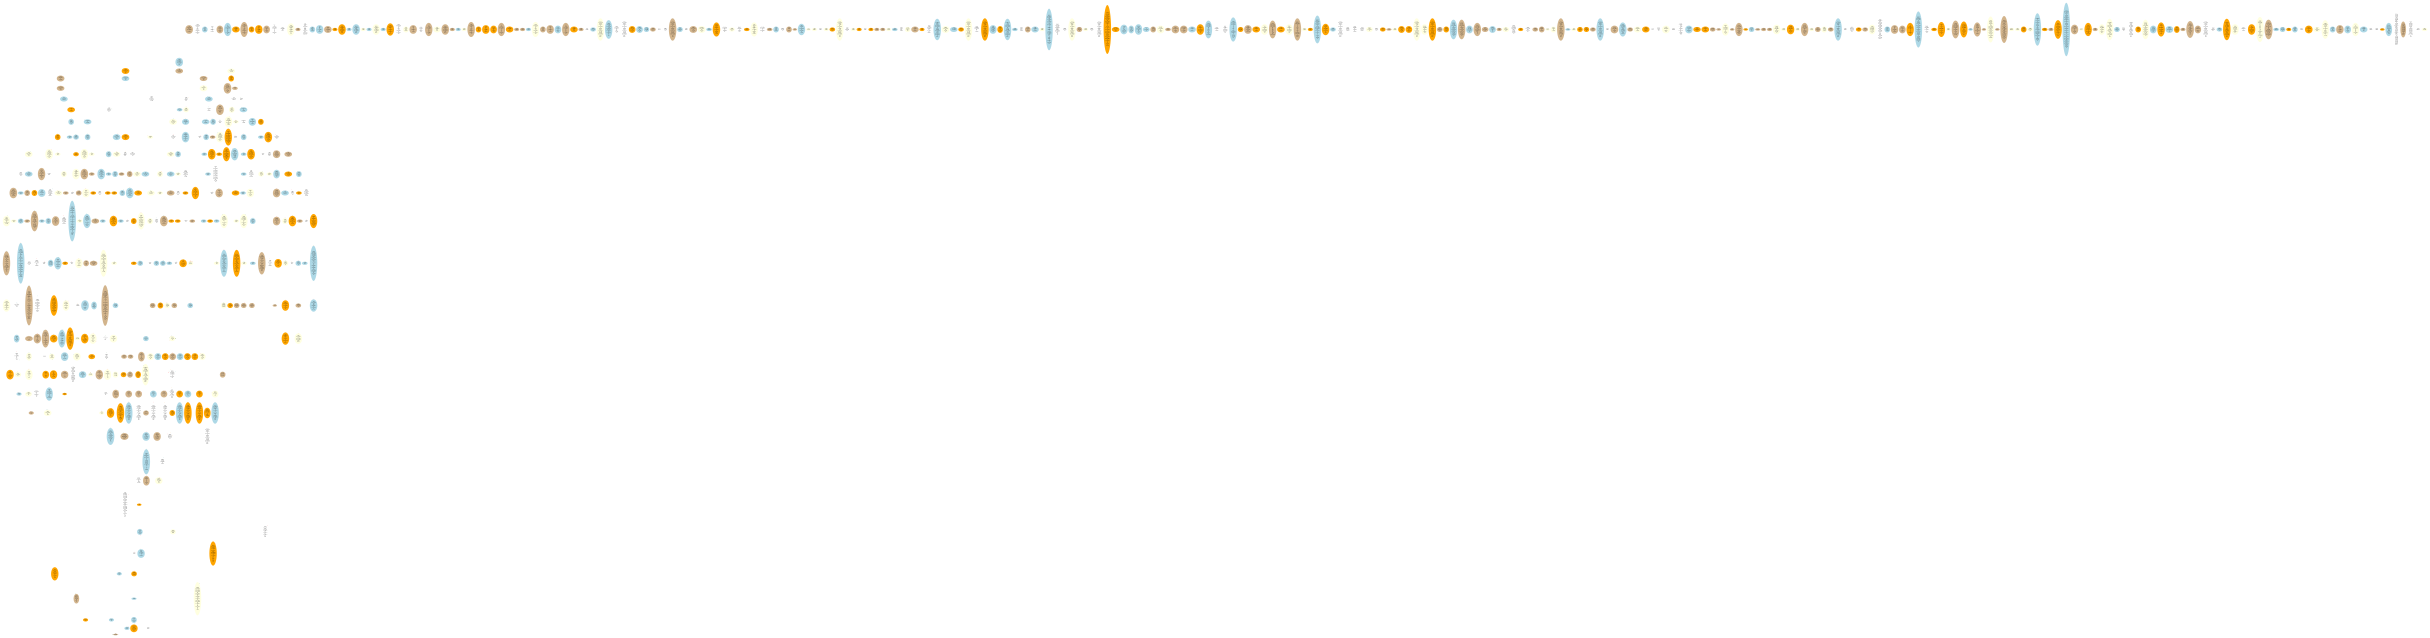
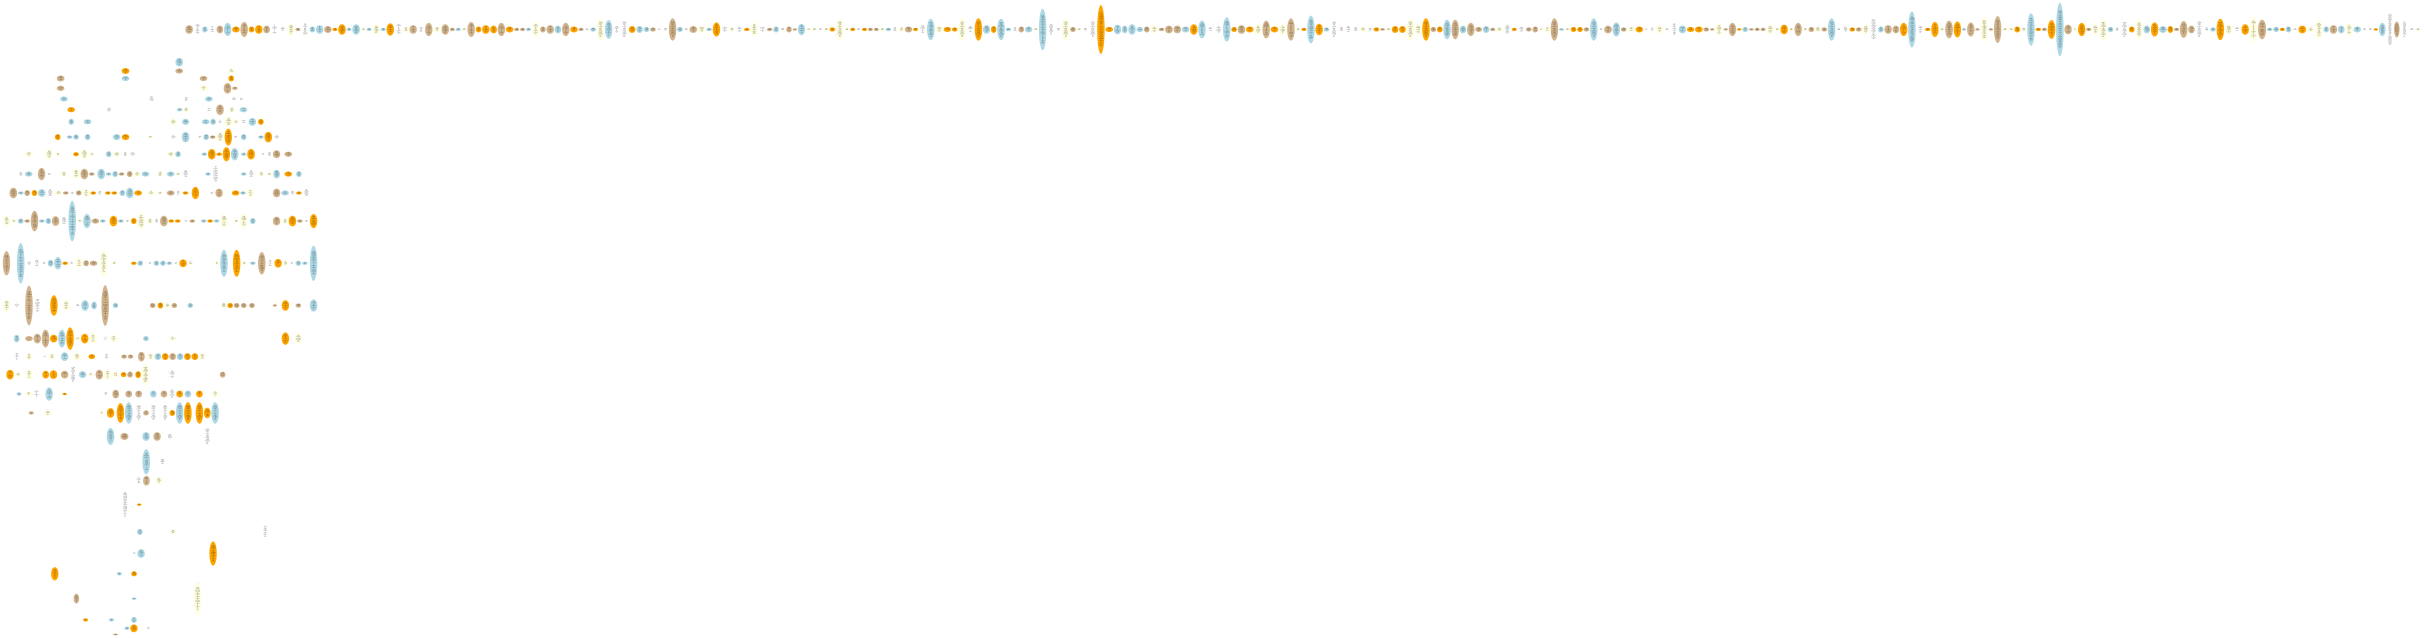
node "# 0x14f9 JUMPDEST PUSHX Data PUSHX Data JUMP": removed
node "# 0x1d9e PUSHX ArithData PUSHX ArithData ADD LT": fillcolor lightblue -> orange
